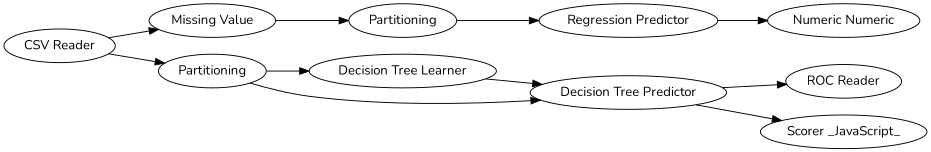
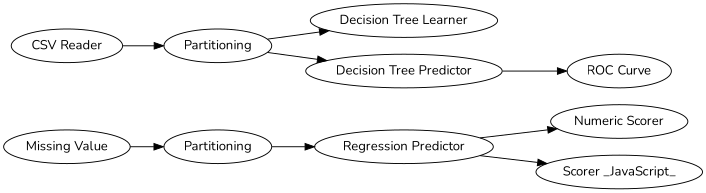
node "Numeric Numeric": label "Numeric Numeric" -> "Numeric Scorer"
edge "CSV Reader" -> "Missing Value": removed
edge "Decision Tree Learner" -> "Decision Tree Predictor": removed
node "ROC Reader": label "ROC Reader" -> "ROC Curve"
edge "Decision Tree Predictor" -> "Scorer _JavaScript_": now "Regression Predictor" -> "Scorer _JavaScript_"
